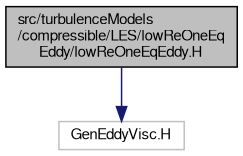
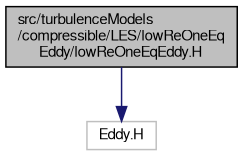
node "GenEddyVisc.H": label "GenEddyVisc.H" -> "Eddy.H"
